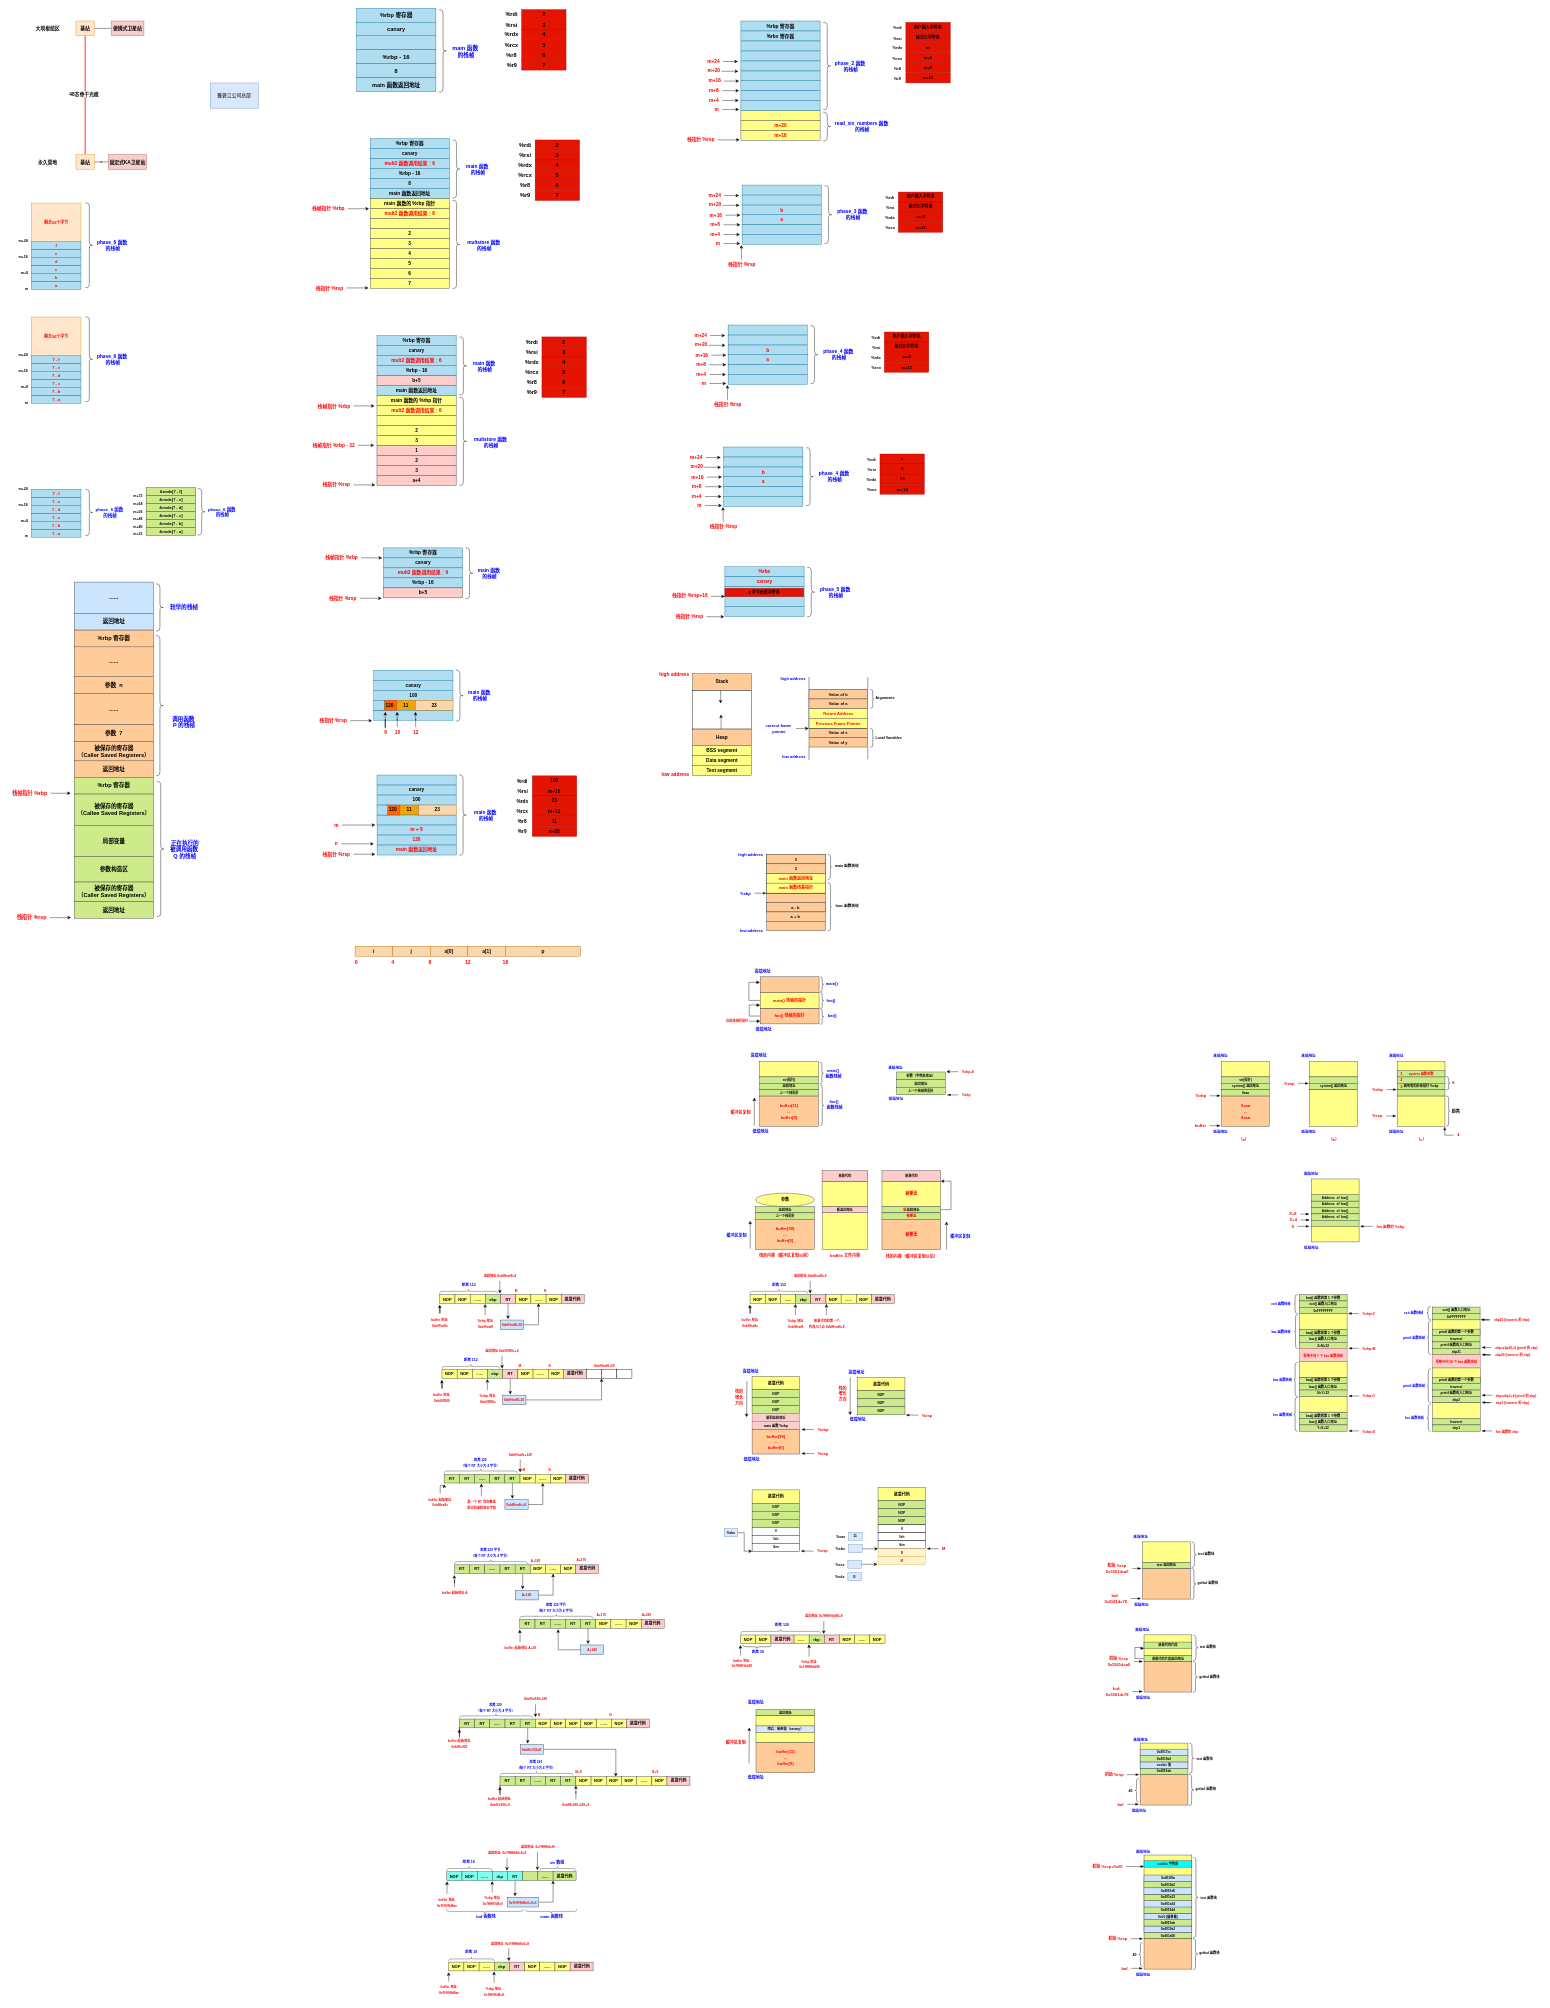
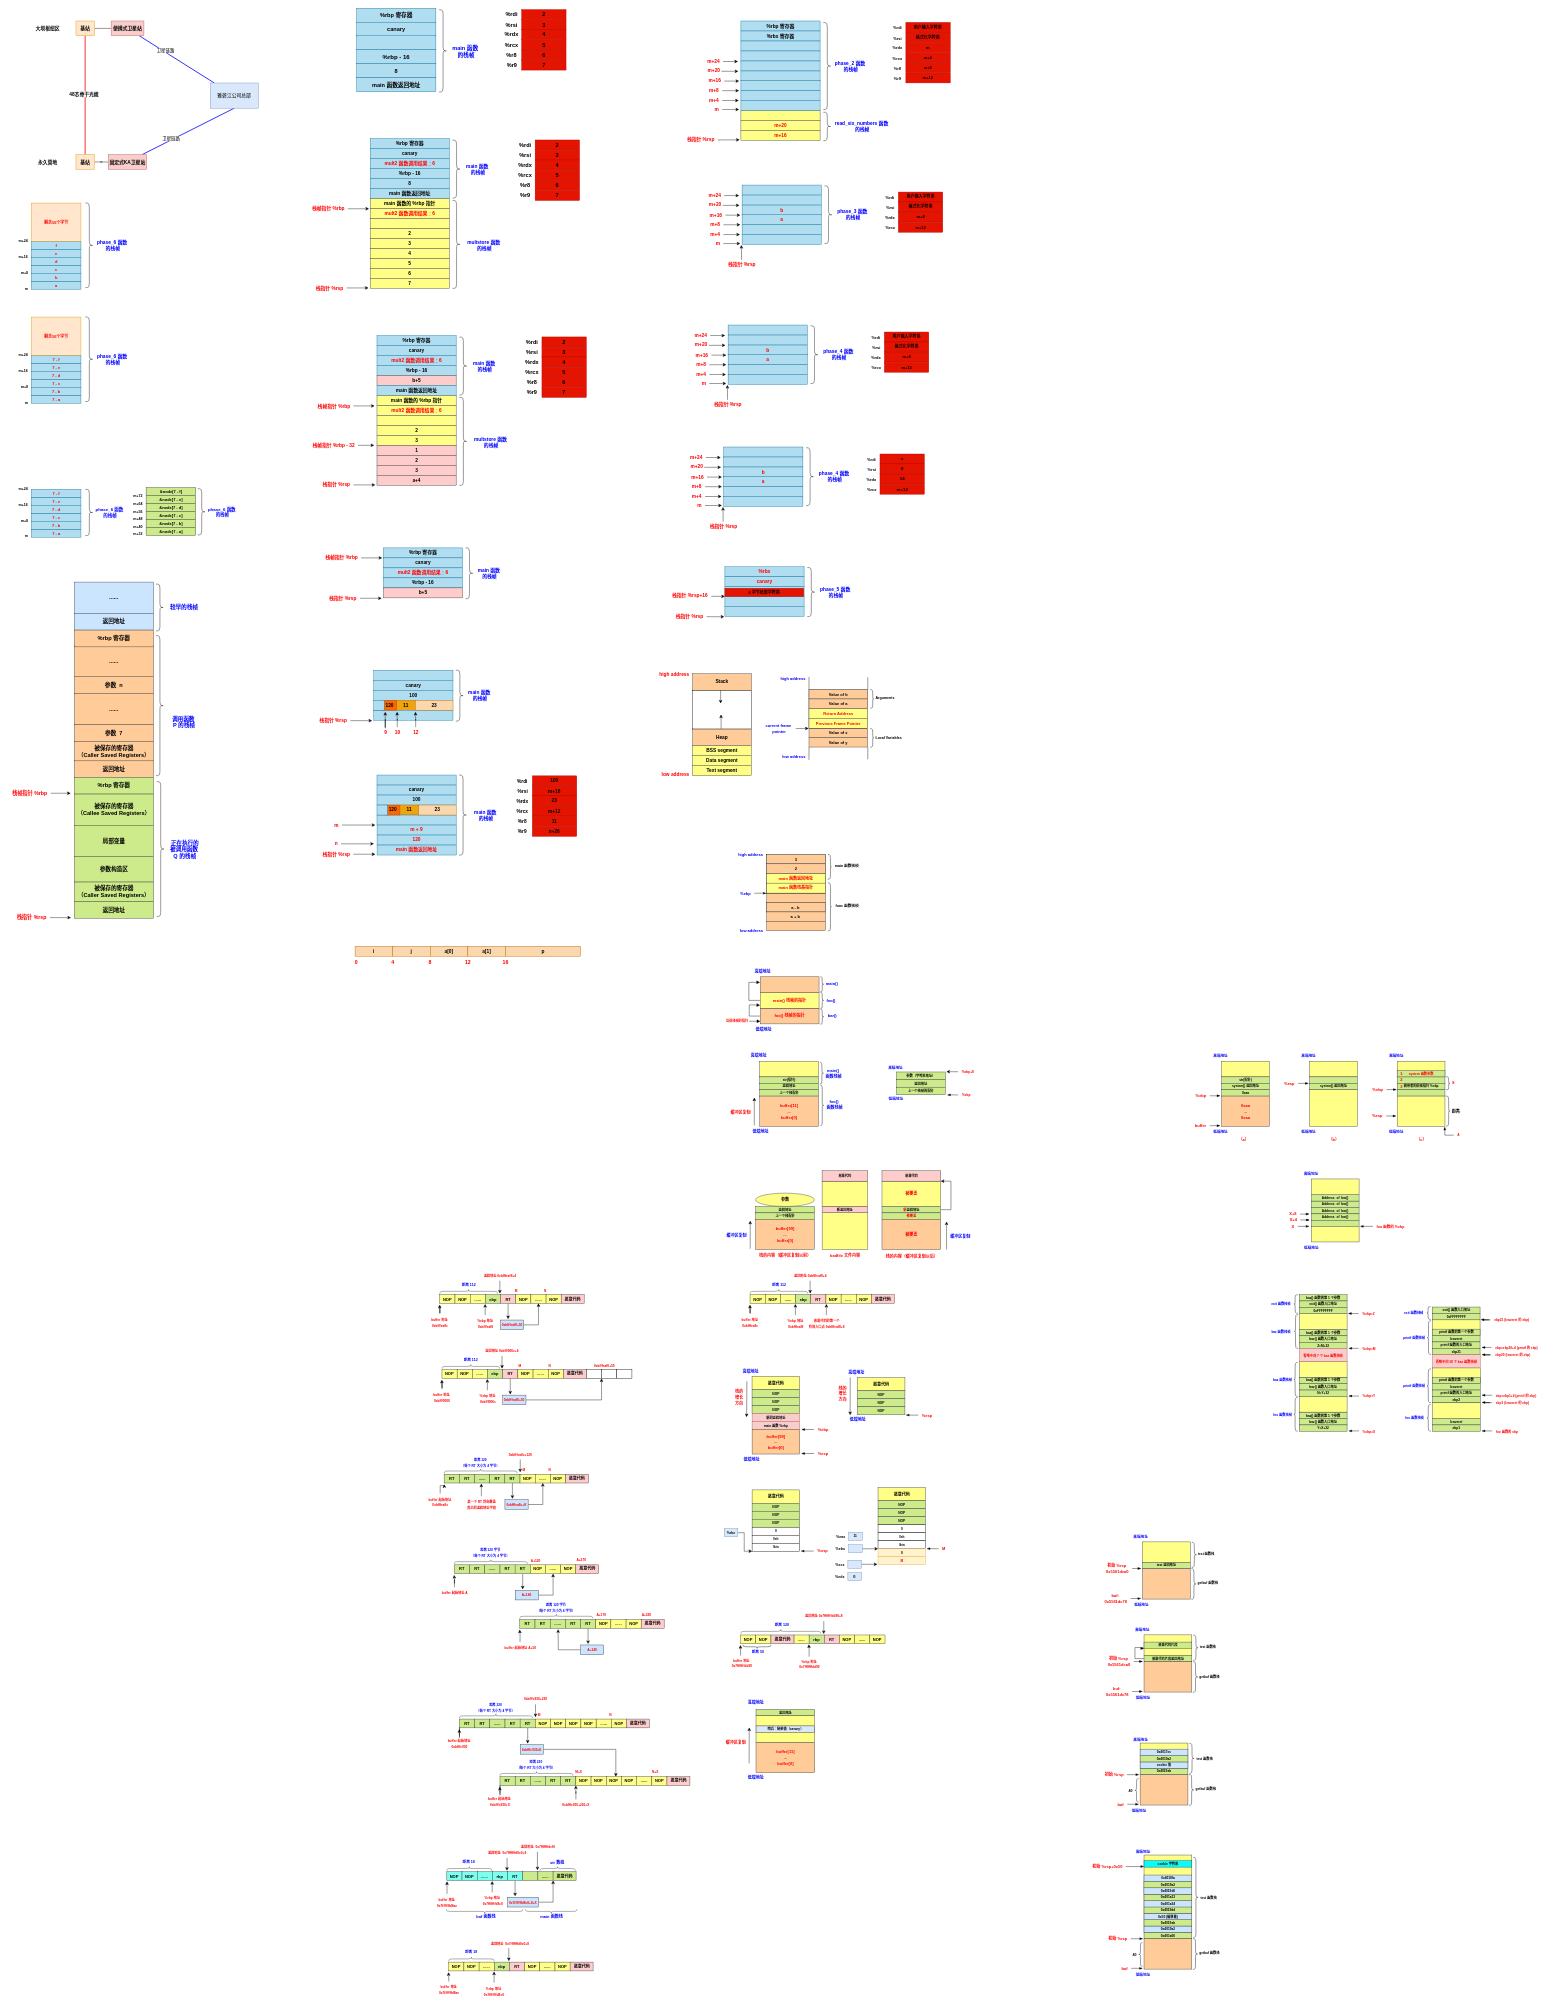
edge "便携式卫星站" -- "雅砻江公司总部": added, label "卫星链路"
edge "雅砻江公司总部" -- "固定式KA卫星站": added, label "卫星链路"
